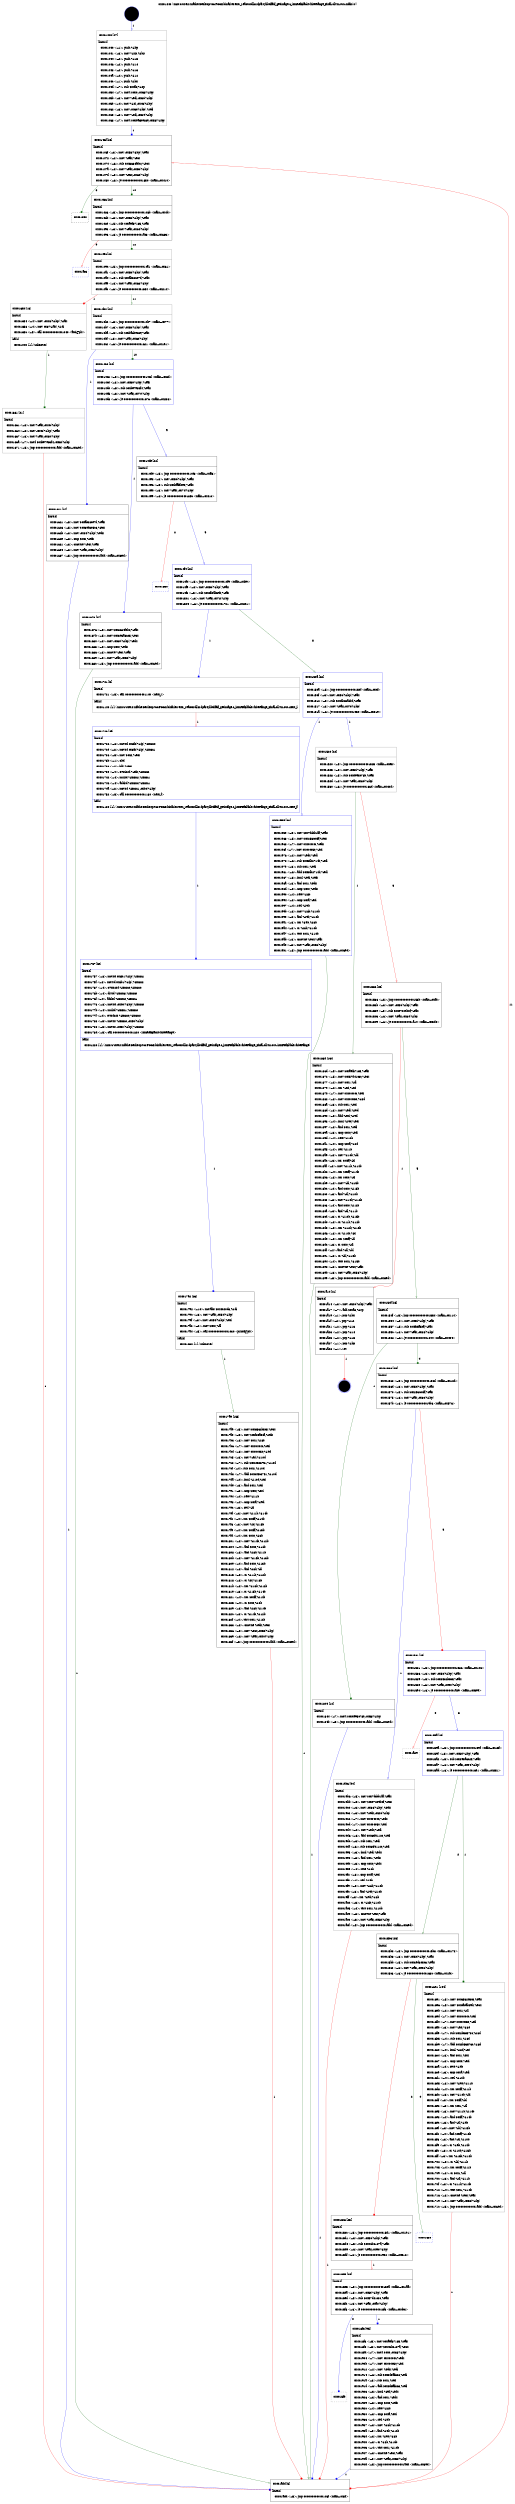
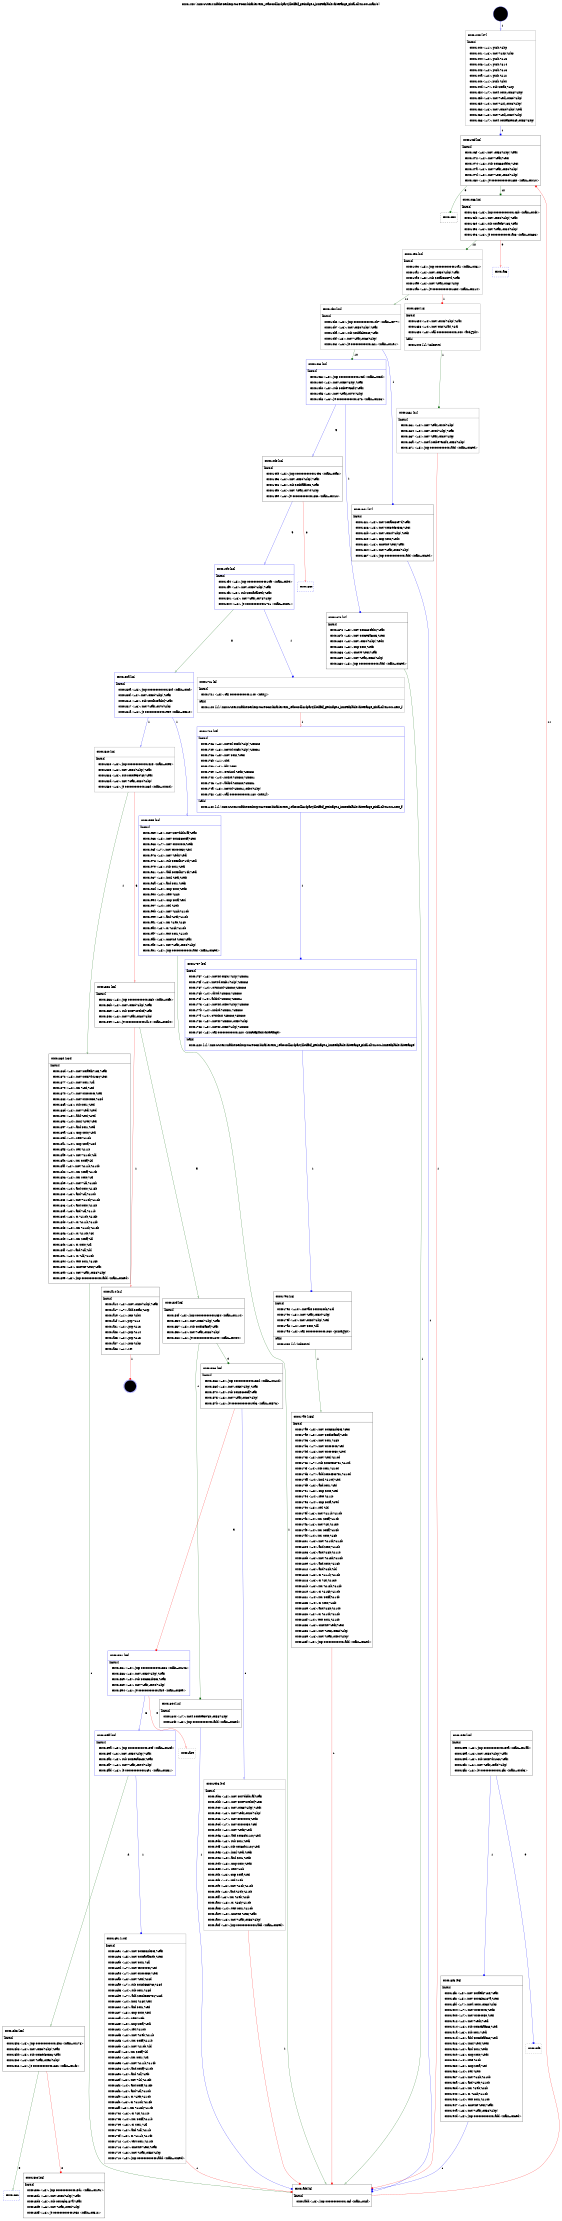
edge "0x401add [5]" -> "0x40146f [23]": arrowhead onormal -> box
edge "0x40159a [25]" -> "0x401691 [144]": color darkgreen -> blue
edge "0x4015cc [25]" -> "0x4015e5 [25]": removed, label "1"
